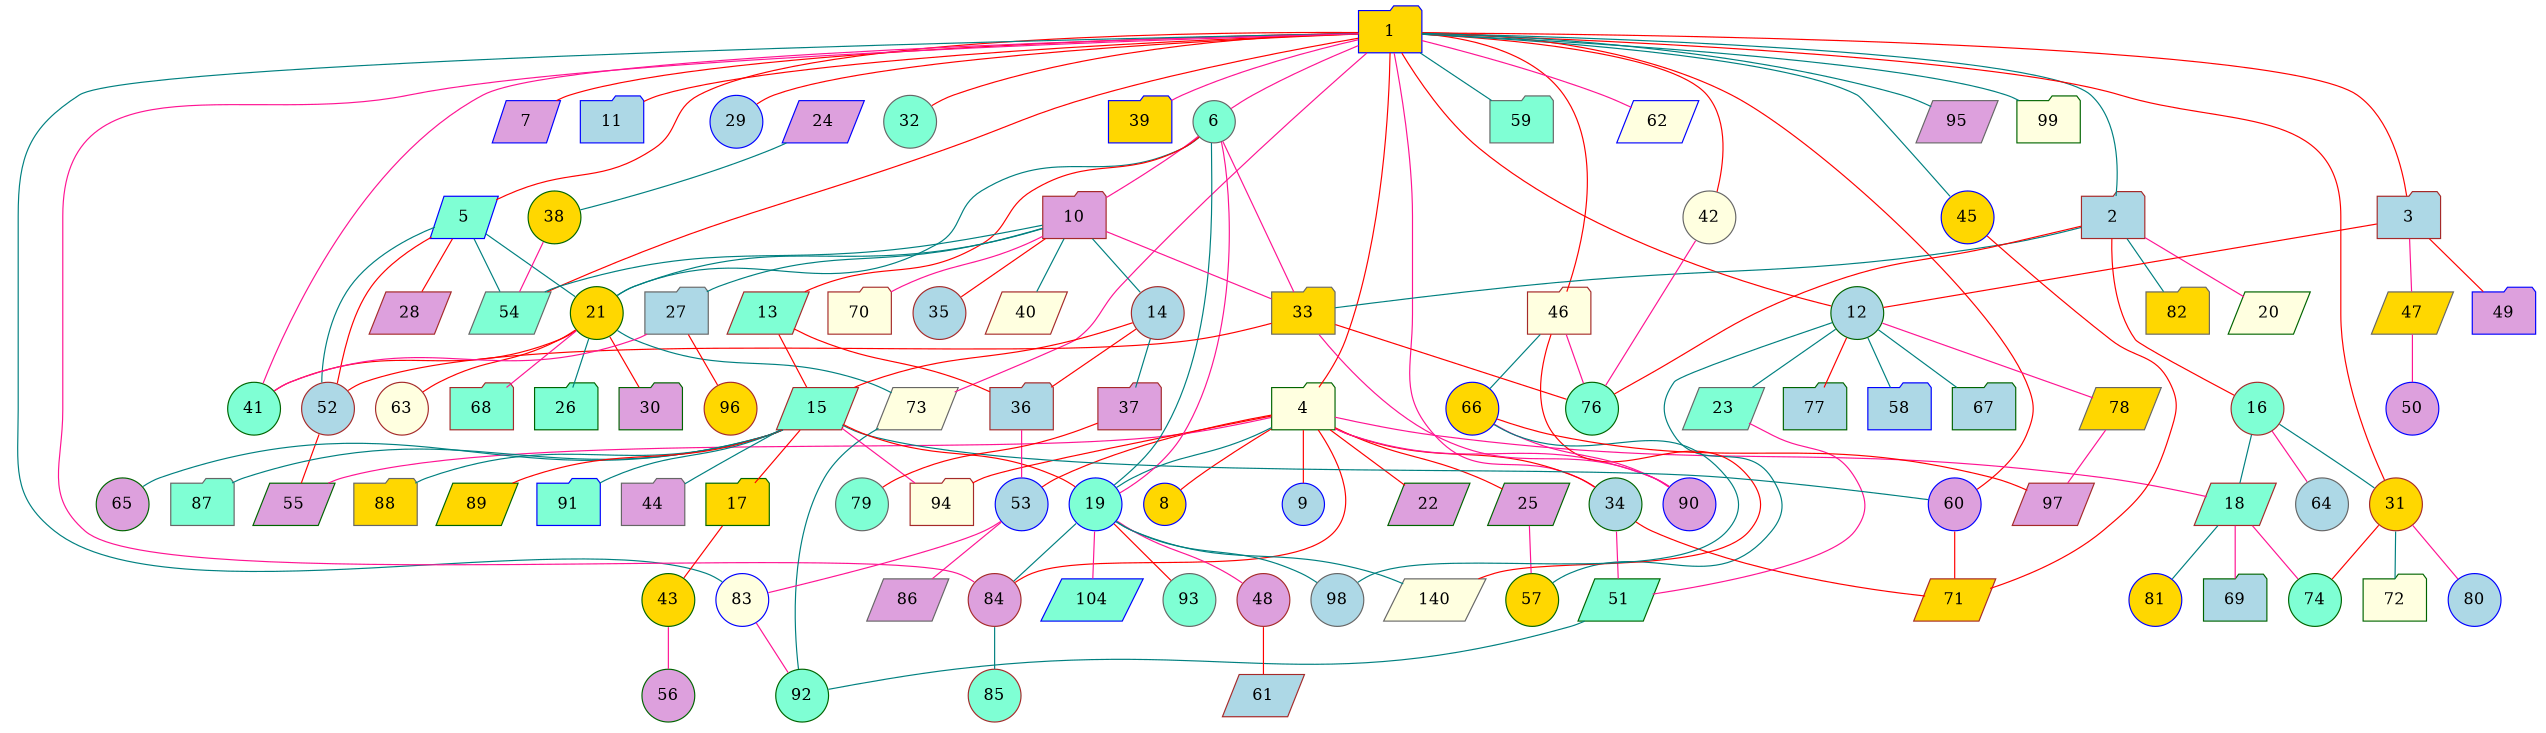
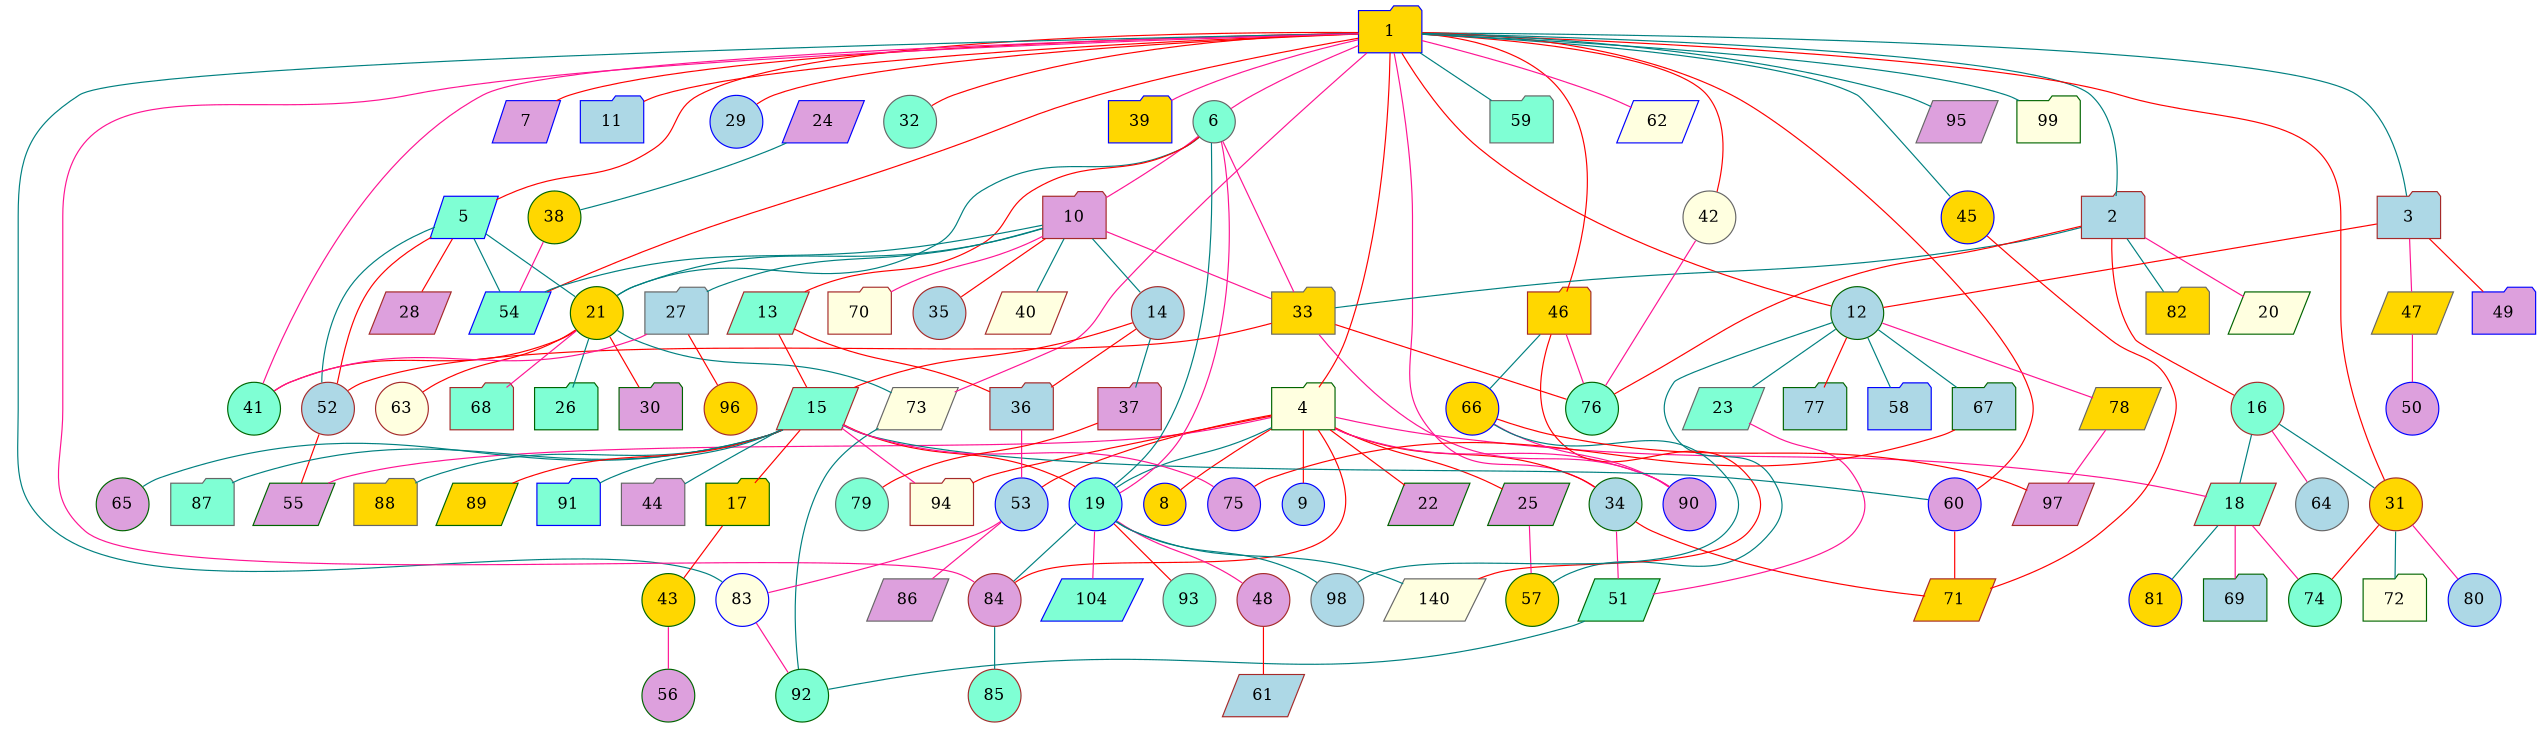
edge "1" -- "3": color red -> teal
node "54": color gray40 -> blue
node "46": fillcolor lightyellow -> gold
node "75": added
